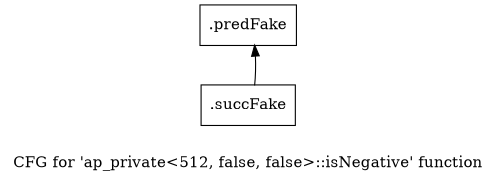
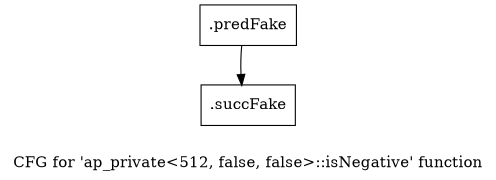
edge ".succFake" -> ".predFake": reversed
